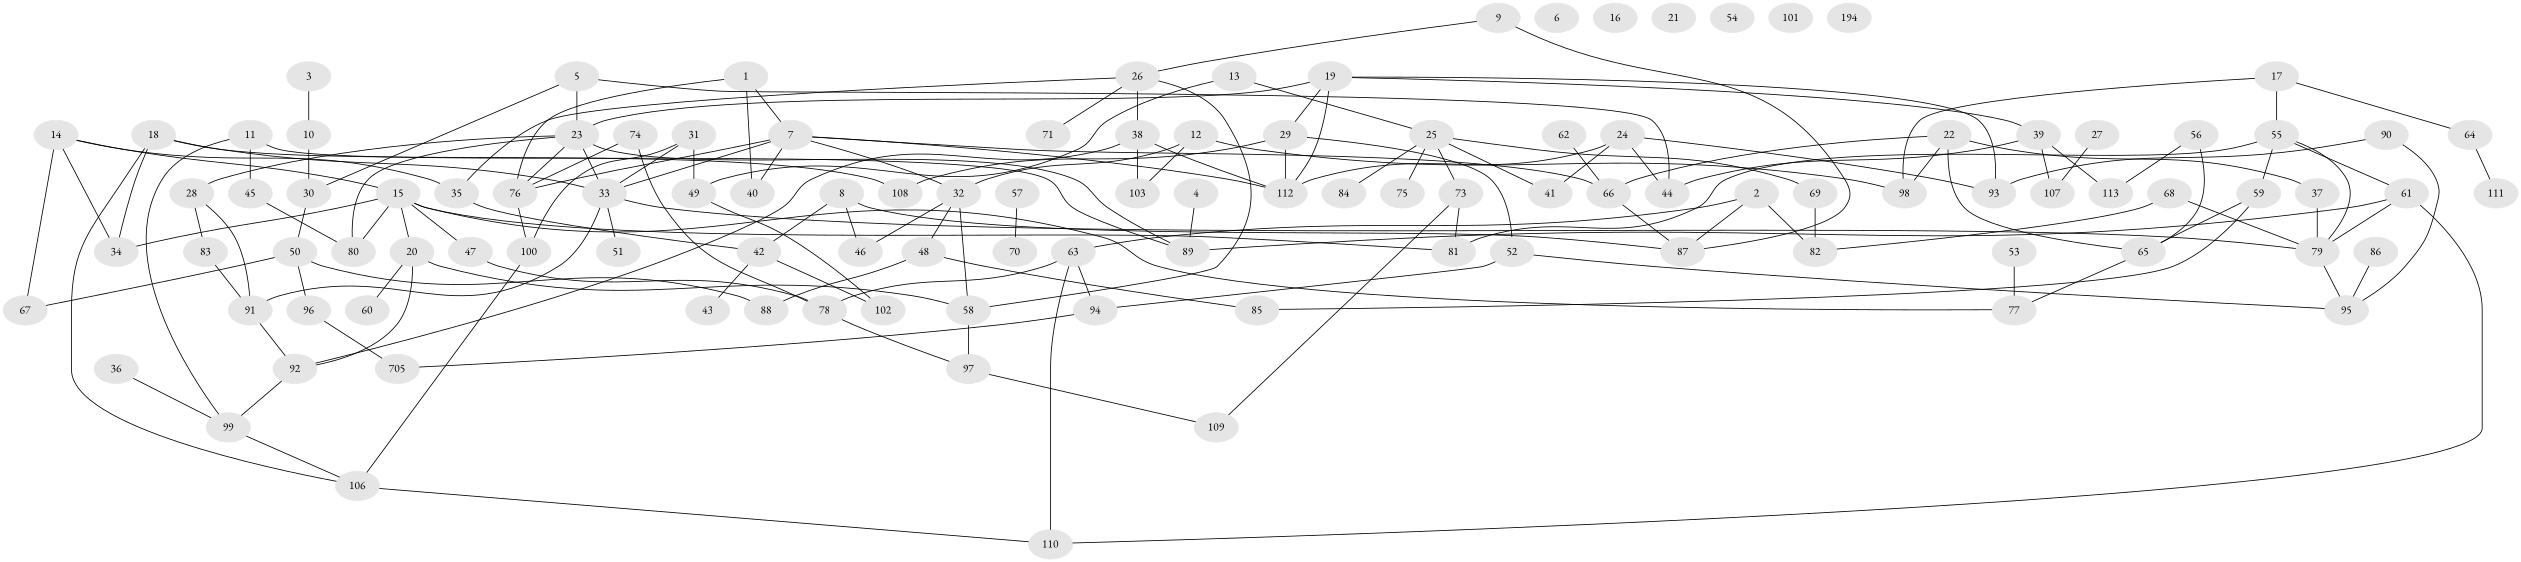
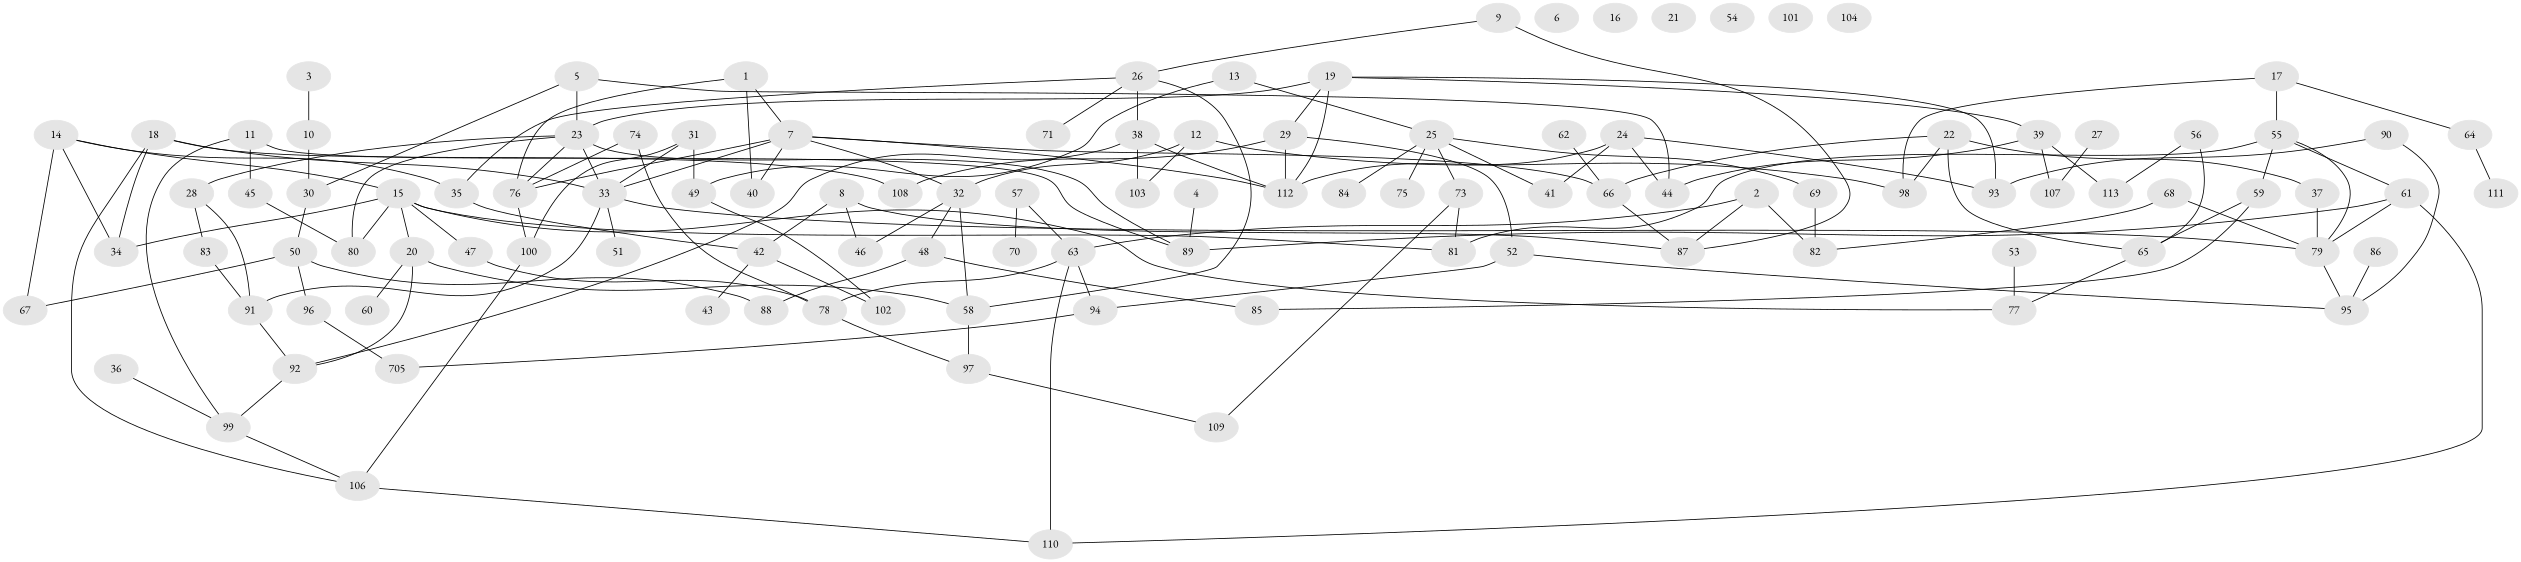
node "194": label "194" -> "104"
edge "57" -- "63": added
